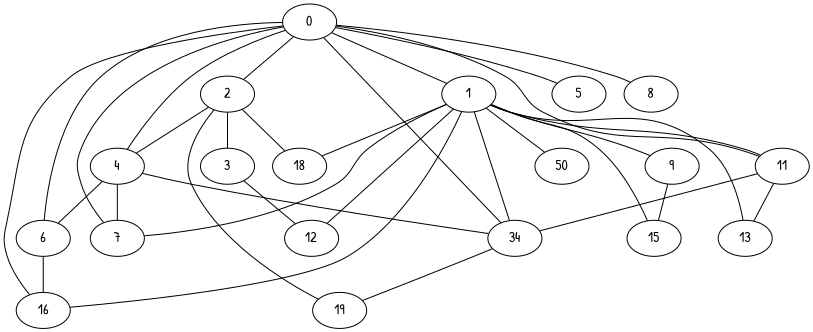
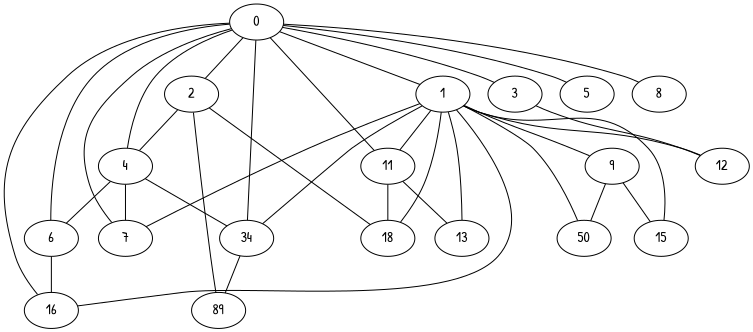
edge "2" -- "3": now "0" -- "3"
edge "9" -- "50": added
edge "11" -- "34": now "11" -- "18"
node "19": label "19" -> "89"
